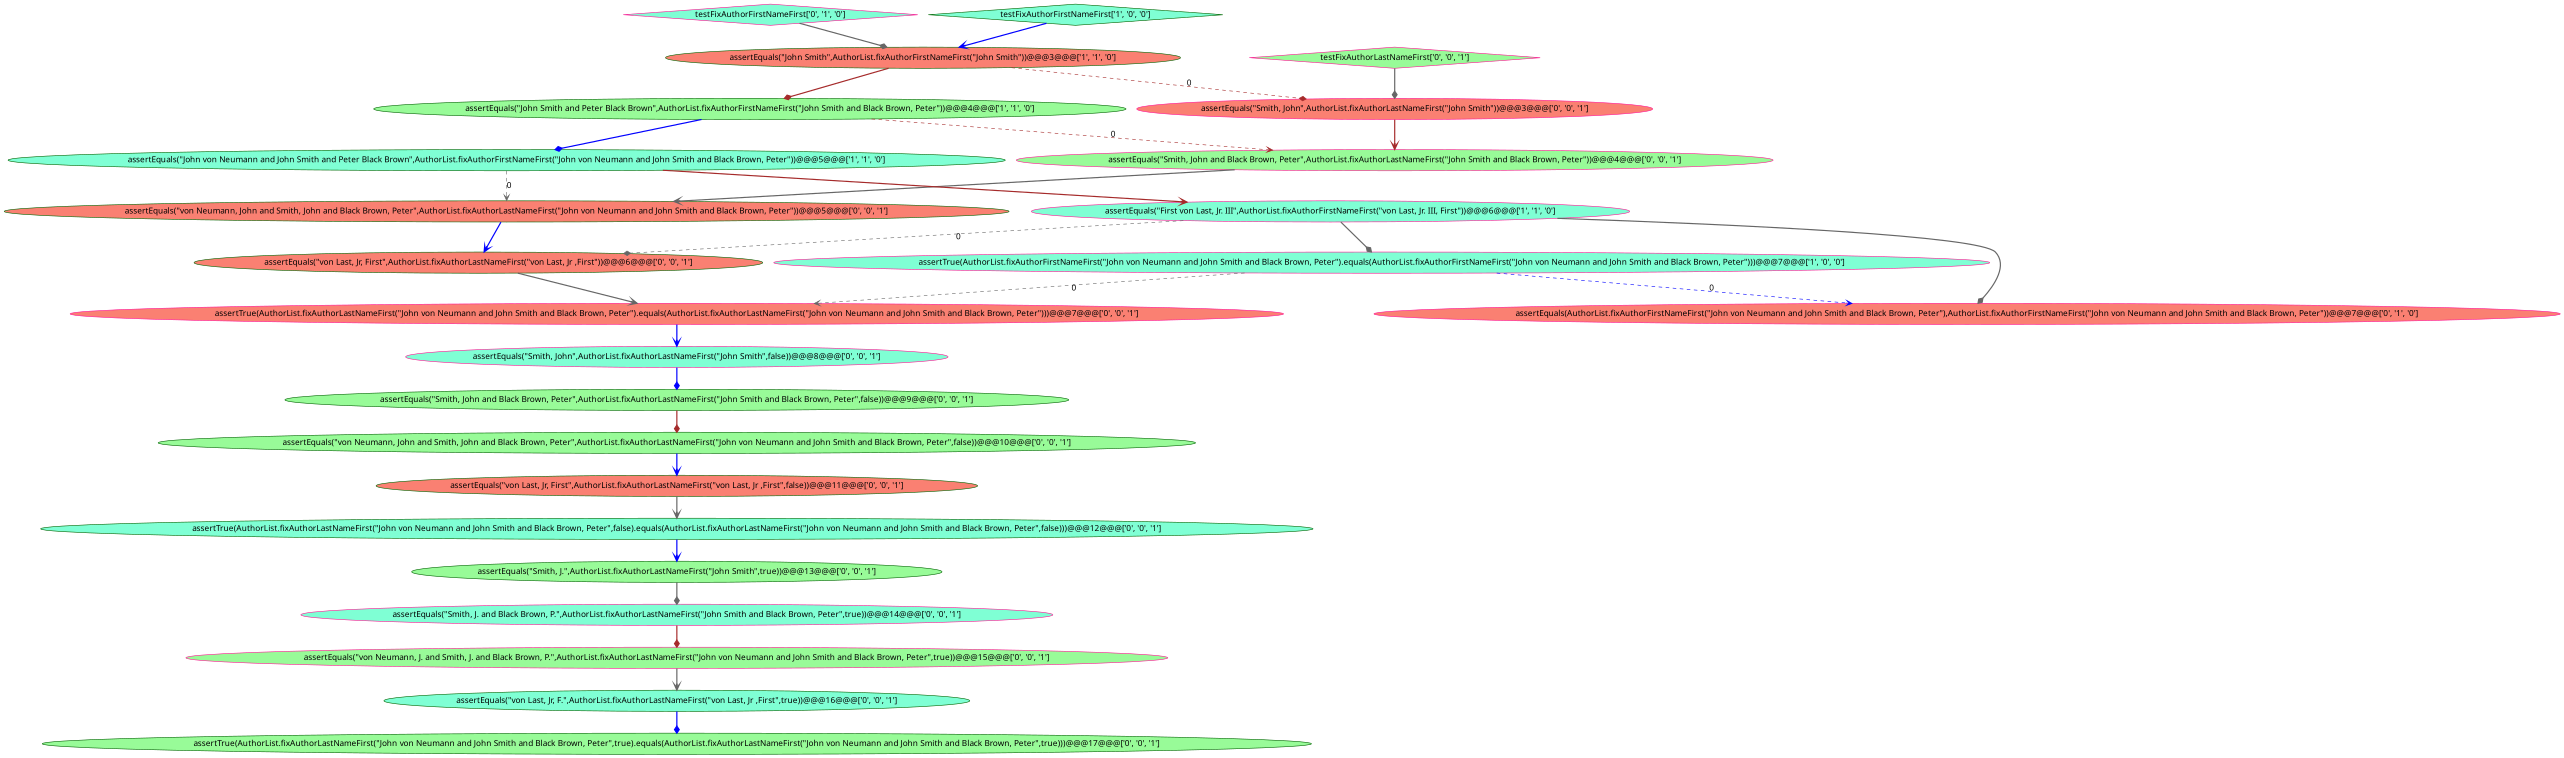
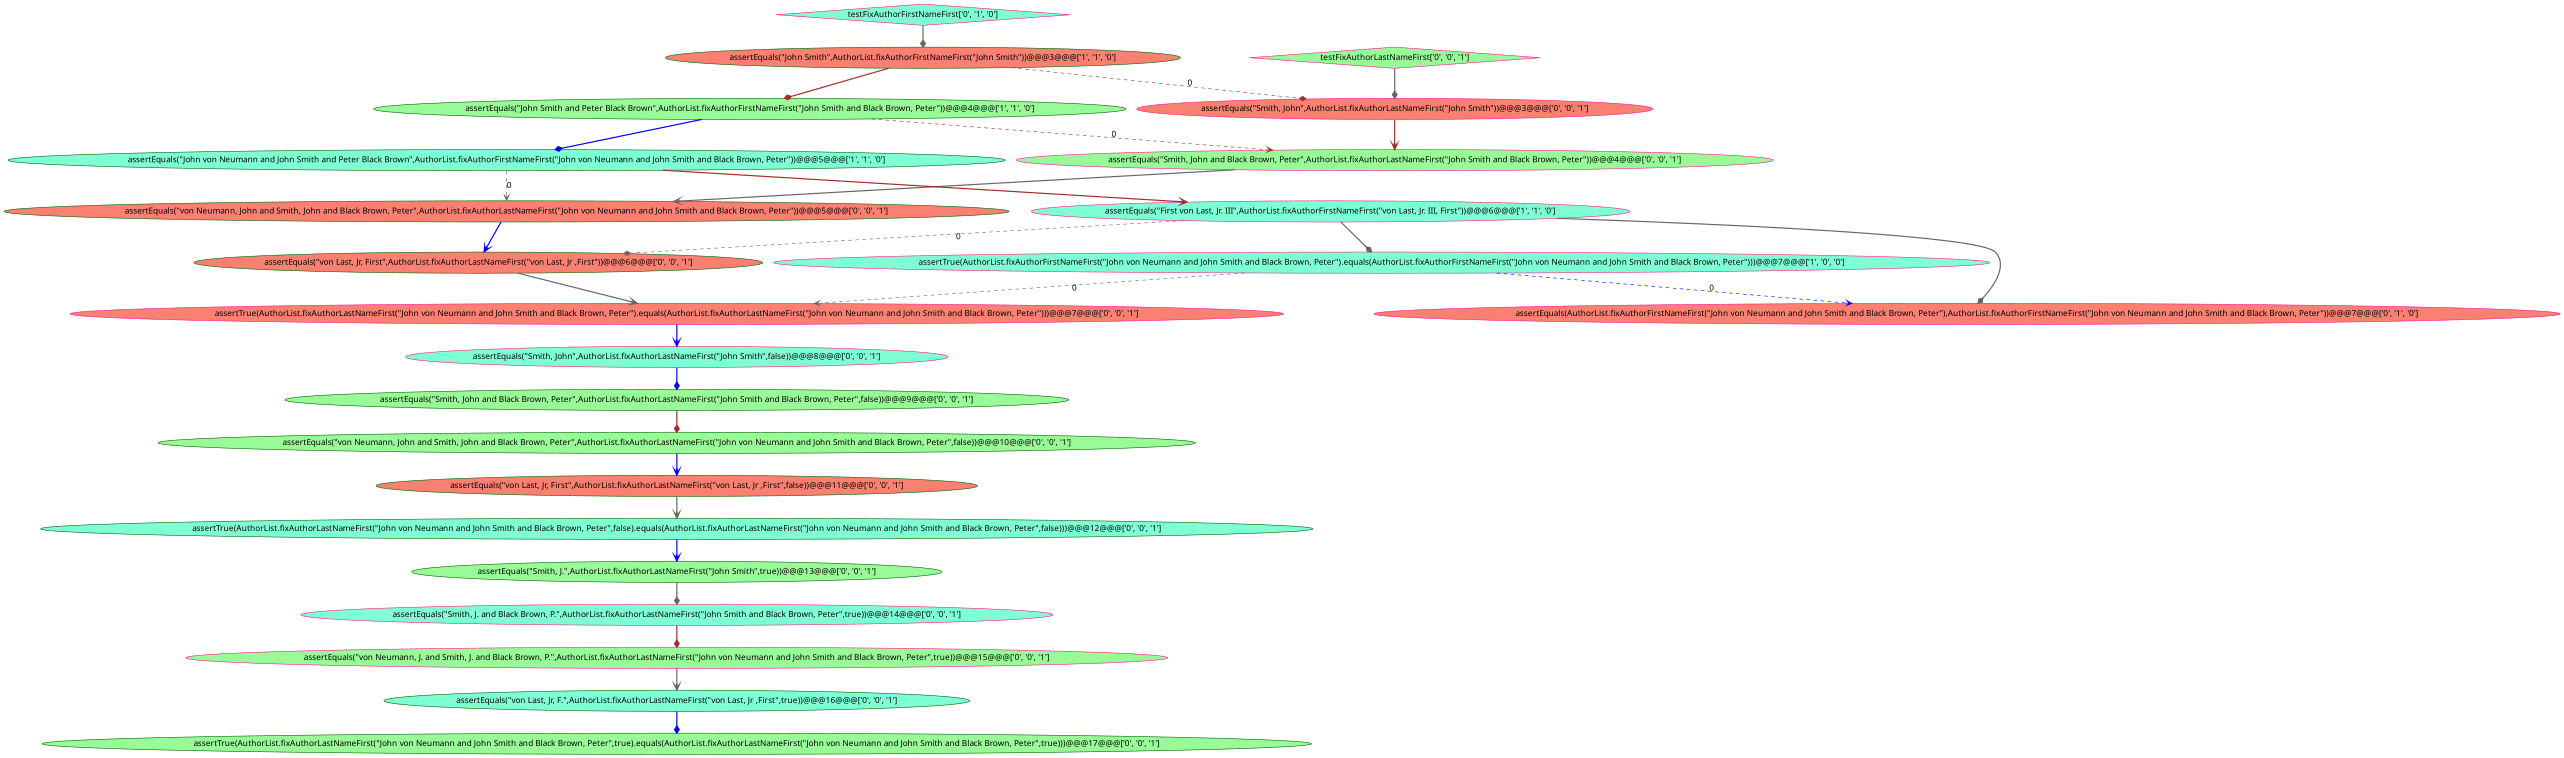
node "testFixAuthorFirstNameFirst['1', '0', '0']": removed
